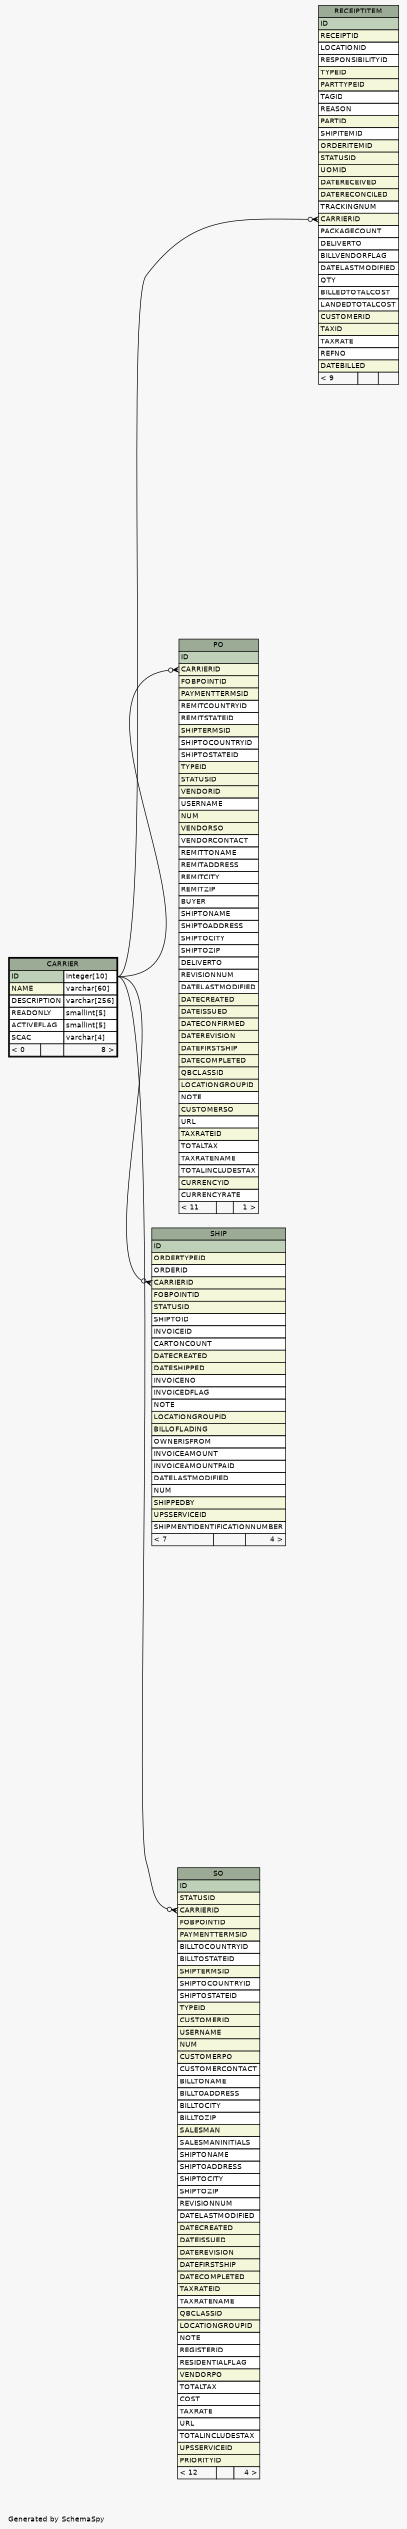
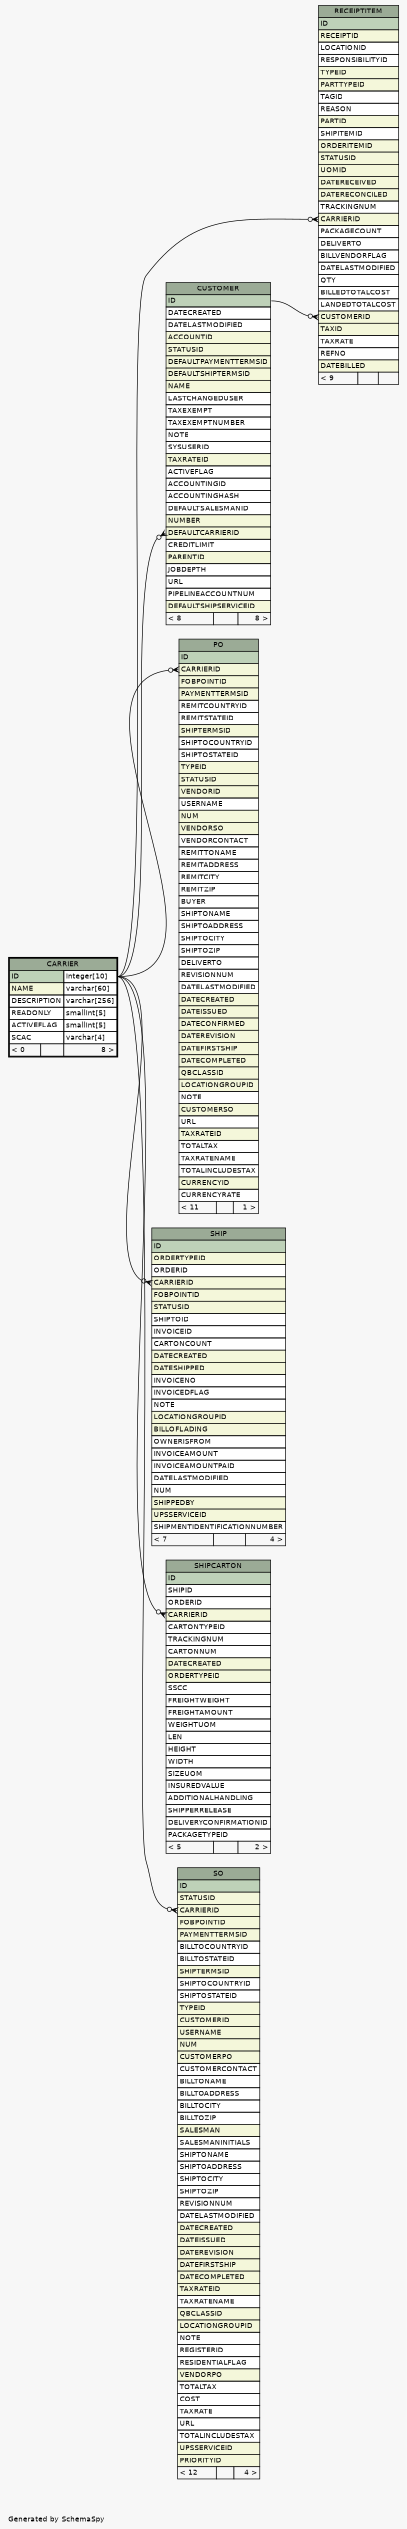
node "CUSTOMER": added
node "SHIPCARTON": added
